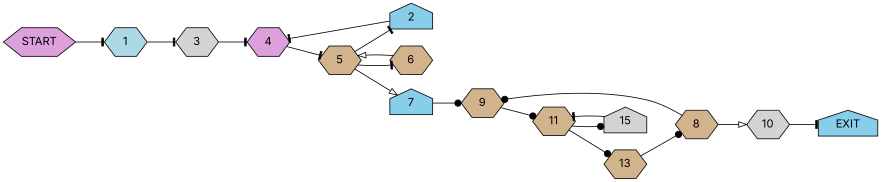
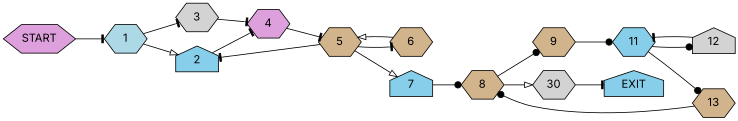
edge "1" -> "2": added
edge "7" -> "9": now "7" -> "8"
node "11": fillcolor tan -> skyblue
node "15": label "15" -> "12"
node "10": label "10" -> "30"
